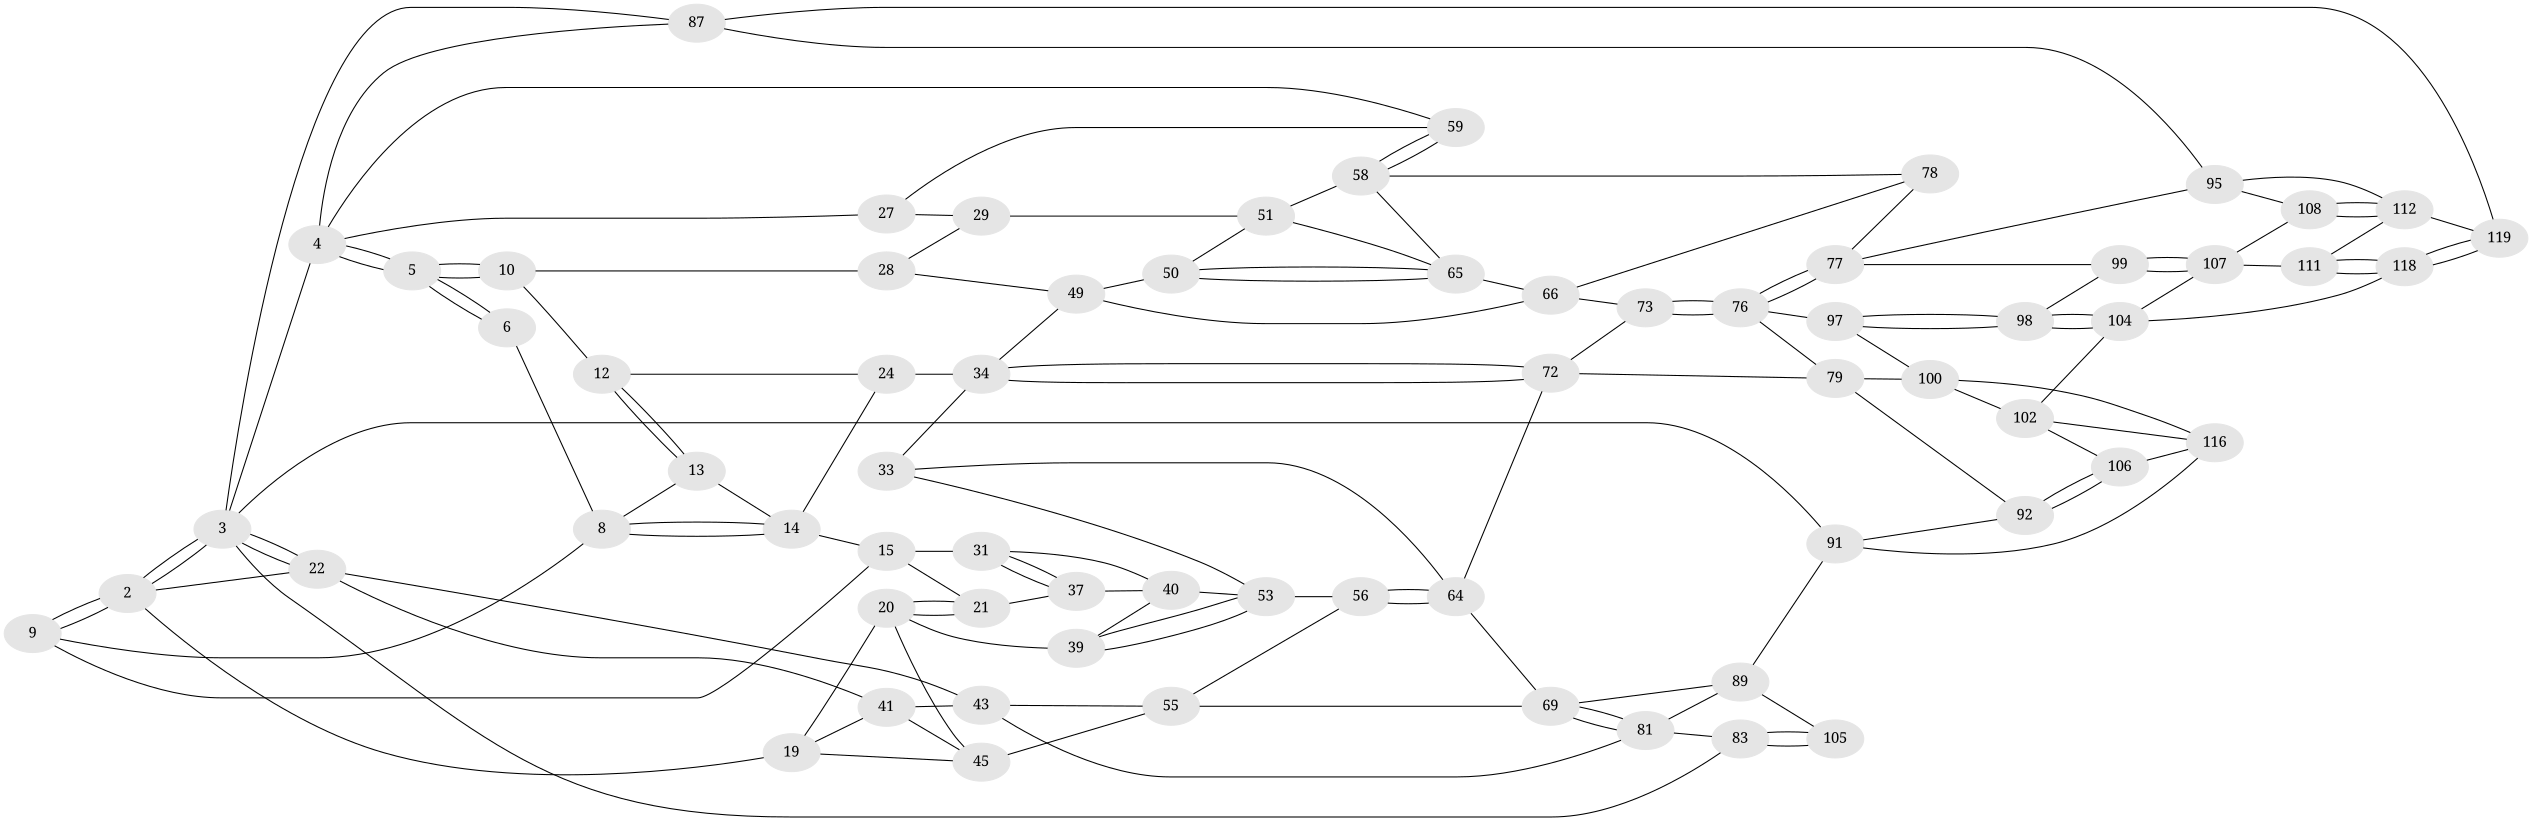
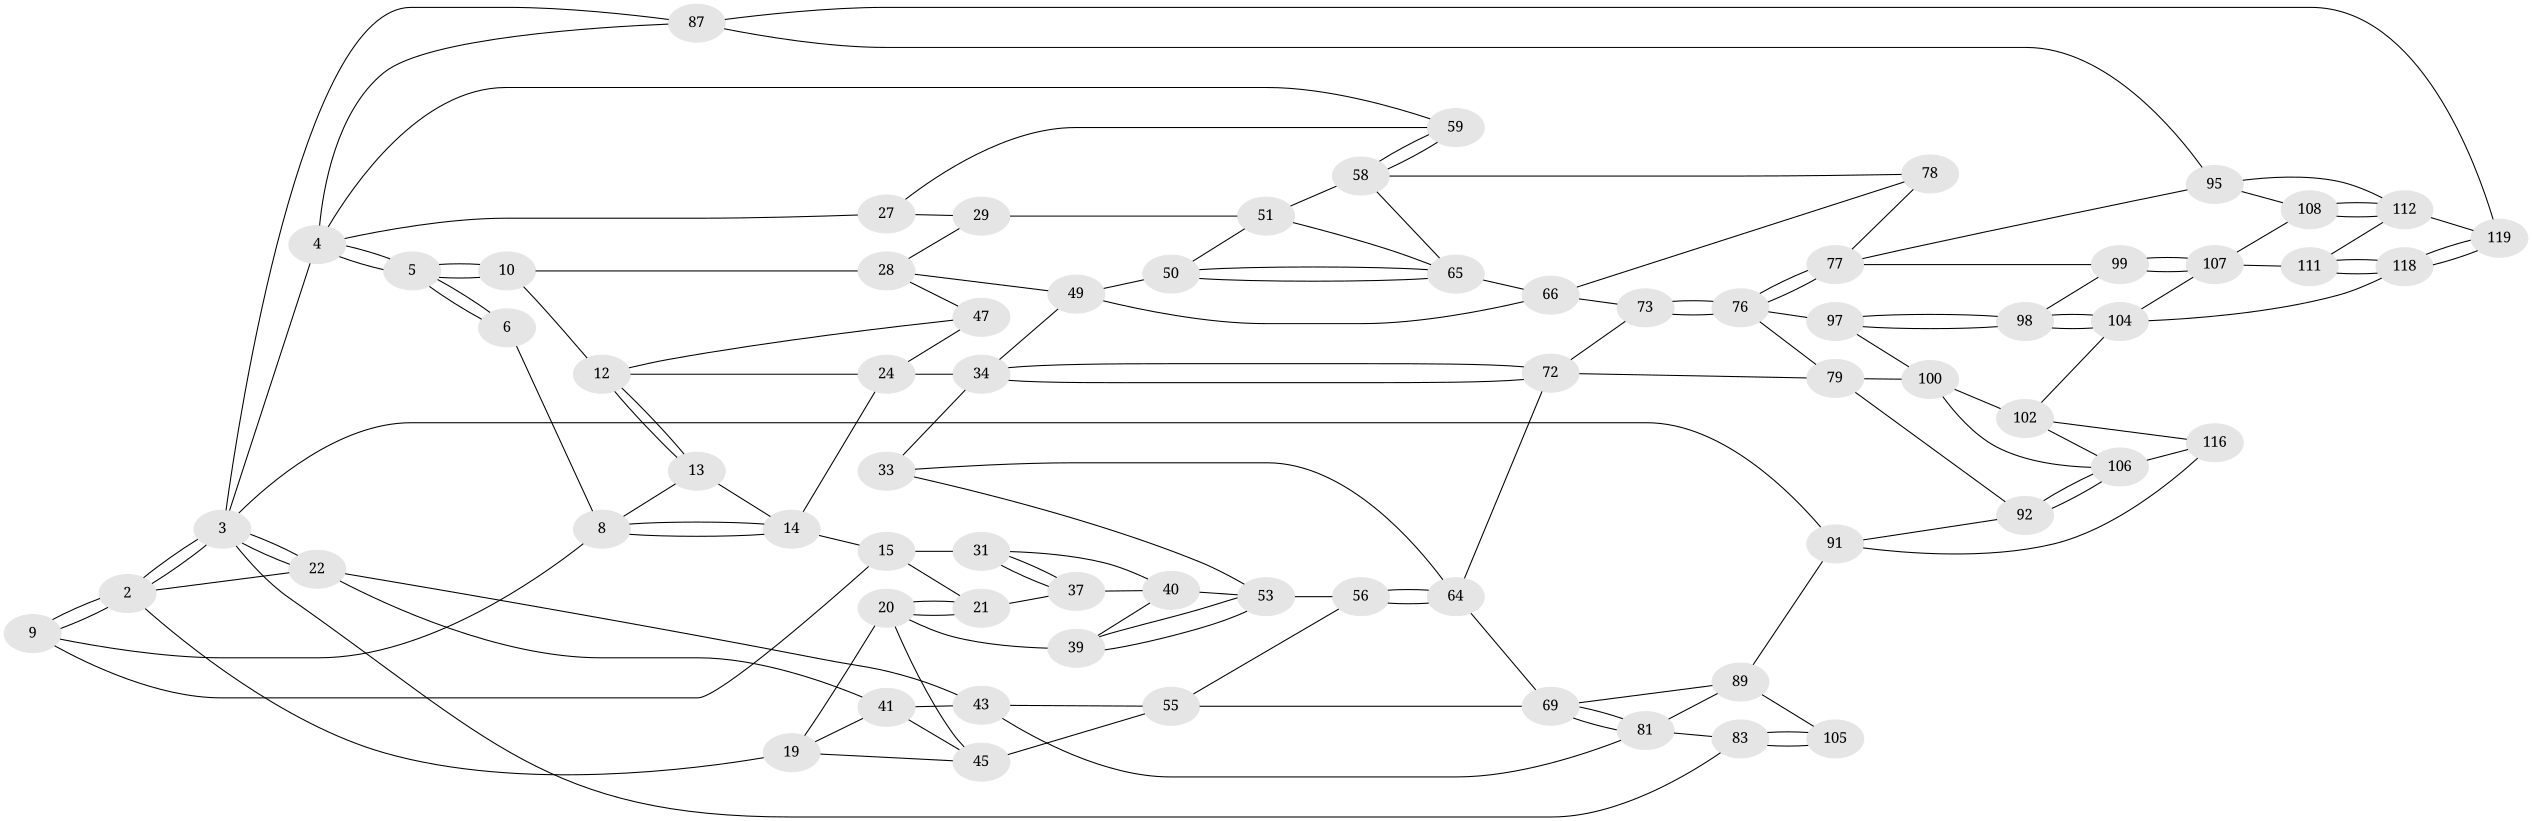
node "47": added
edge "100" -- "116": now "100" -- "106"
